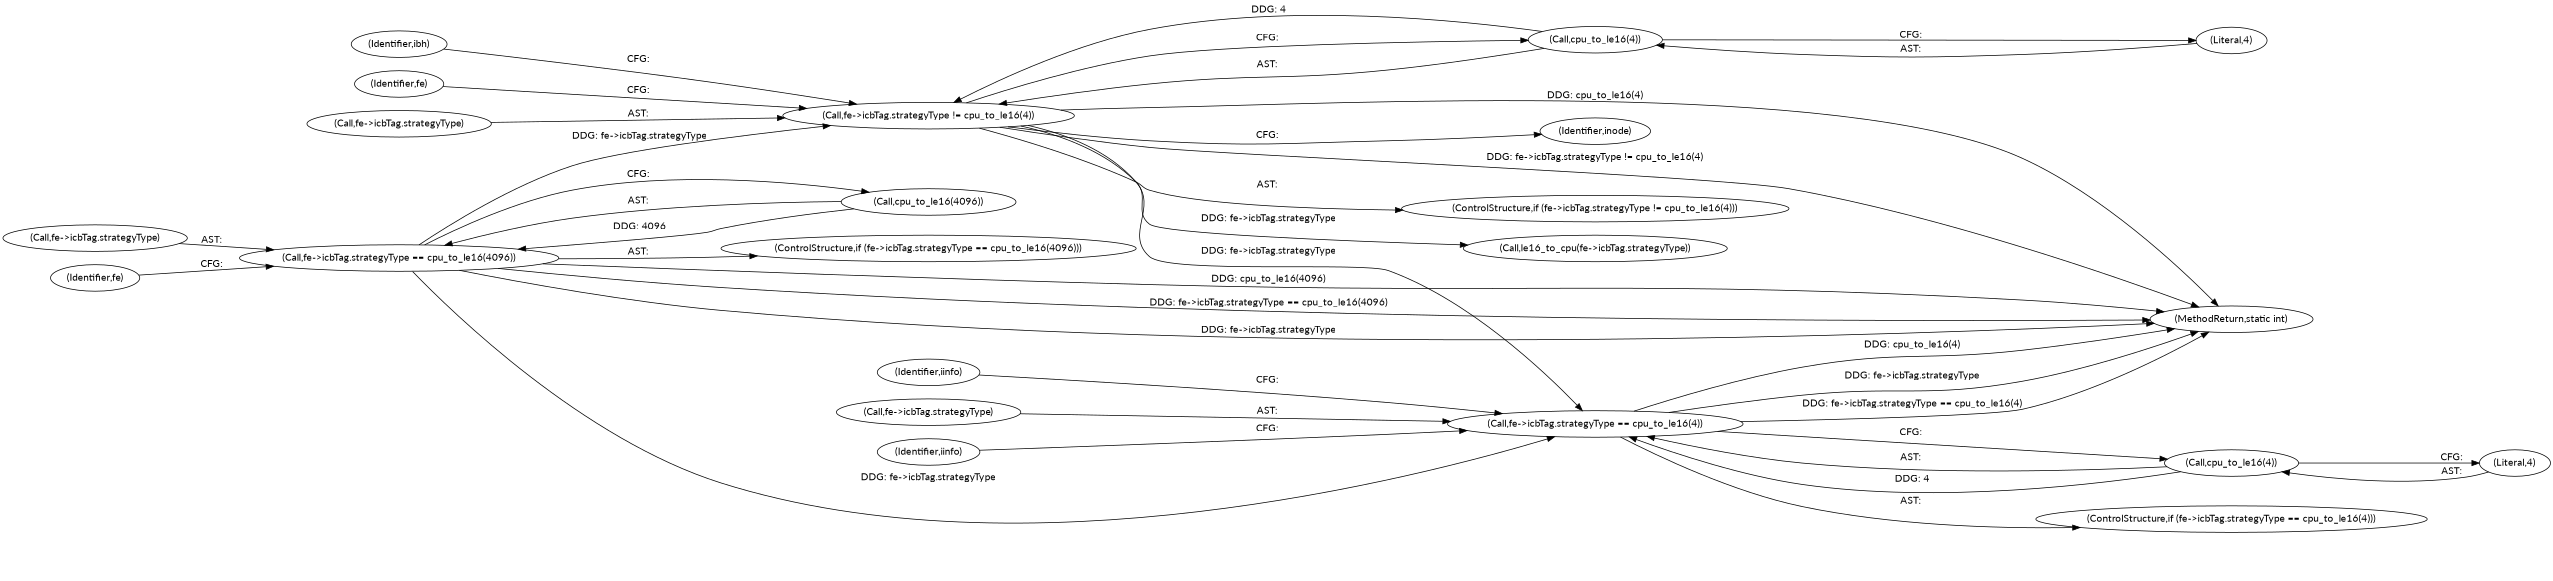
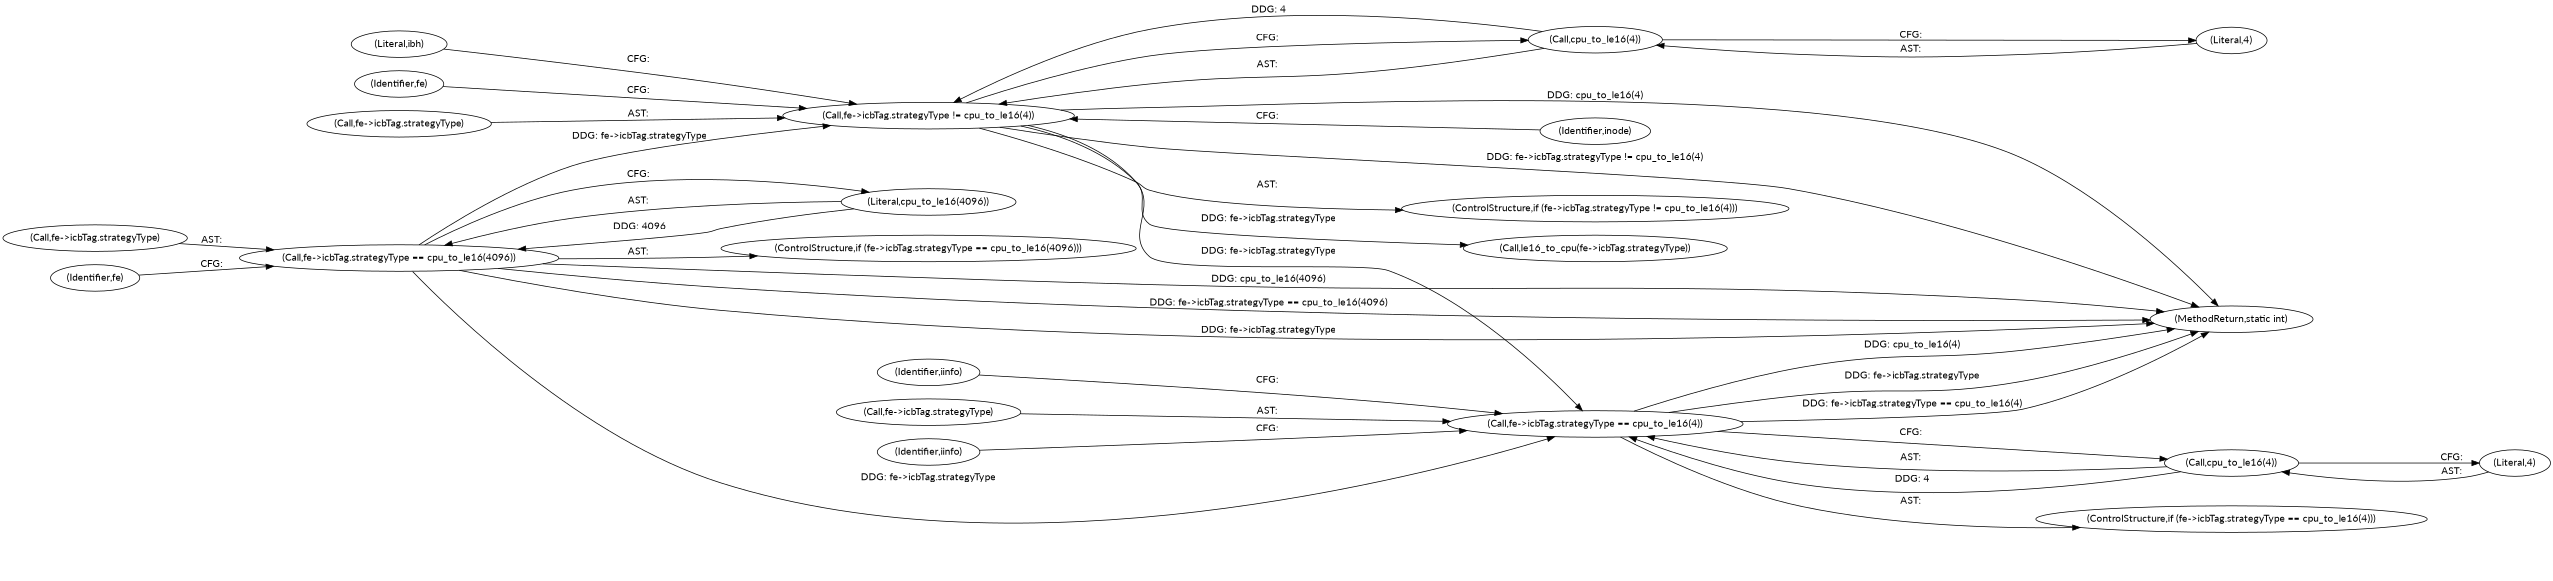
node "(Identifier,ibh)": label "(Identifier,ibh)" -> "(Literal,ibh)"
edge "(Call,fe->icbTag.strategyType != cpu_to_le16(4))" -> "(Identifier,inode)": reversed
node "(Call,cpu_to_le16(4096))": label "(Call,cpu_to_le16(4096))" -> "(Literal,cpu_to_le16(4096))"
